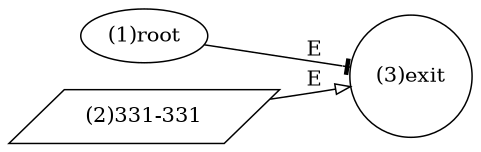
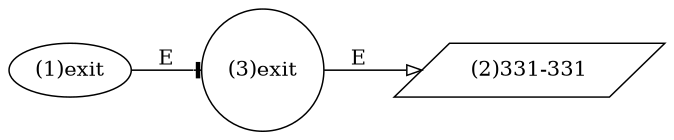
node "(1)root": label "(1)root" -> "(1)exit"
edge "(2)331-331" -> "(3)exit": reversed
